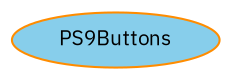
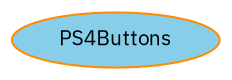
node "PS9Buttons": label "PS9Buttons" -> "PS4Buttons"
